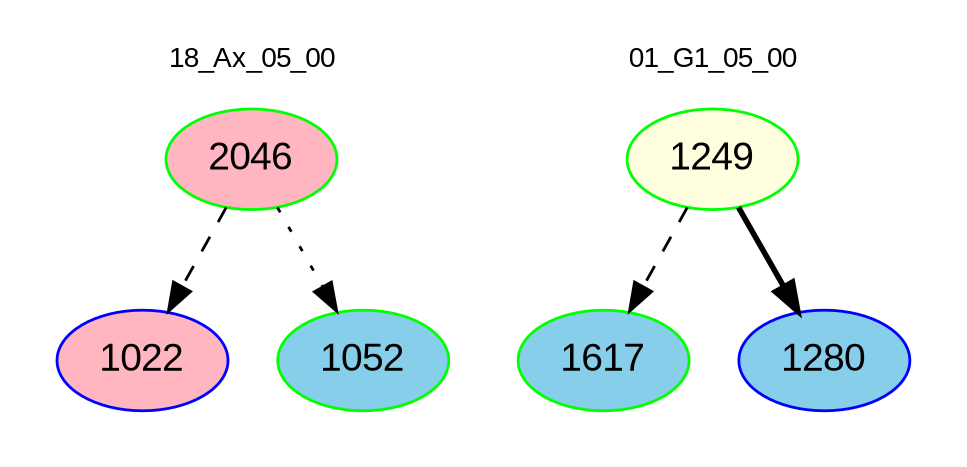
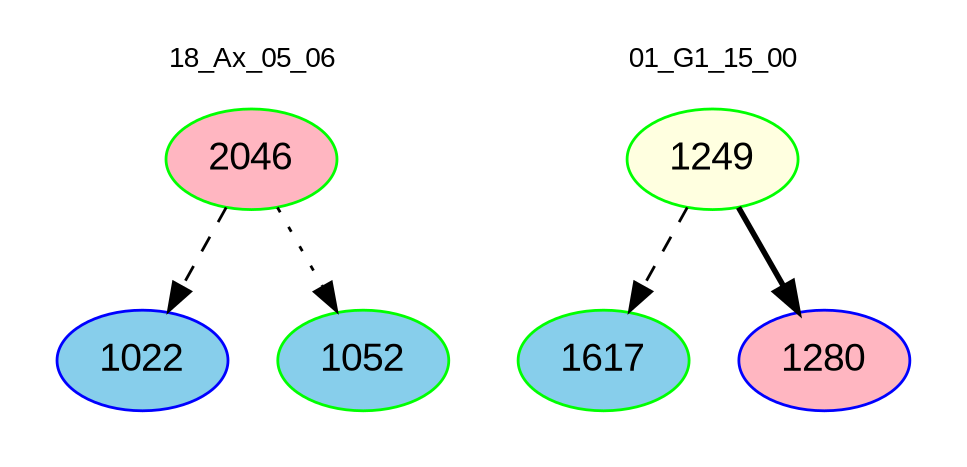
cluster "18_Ax_05_00": label "18_Ax_05_00" -> "18_Ax_05_06"
cluster "01_G1_05_00": label "01_G1_05_00" -> "01_G1_15_00"
node "1022": fillcolor lightpink -> skyblue
node "1280": fillcolor skyblue -> lightpink
